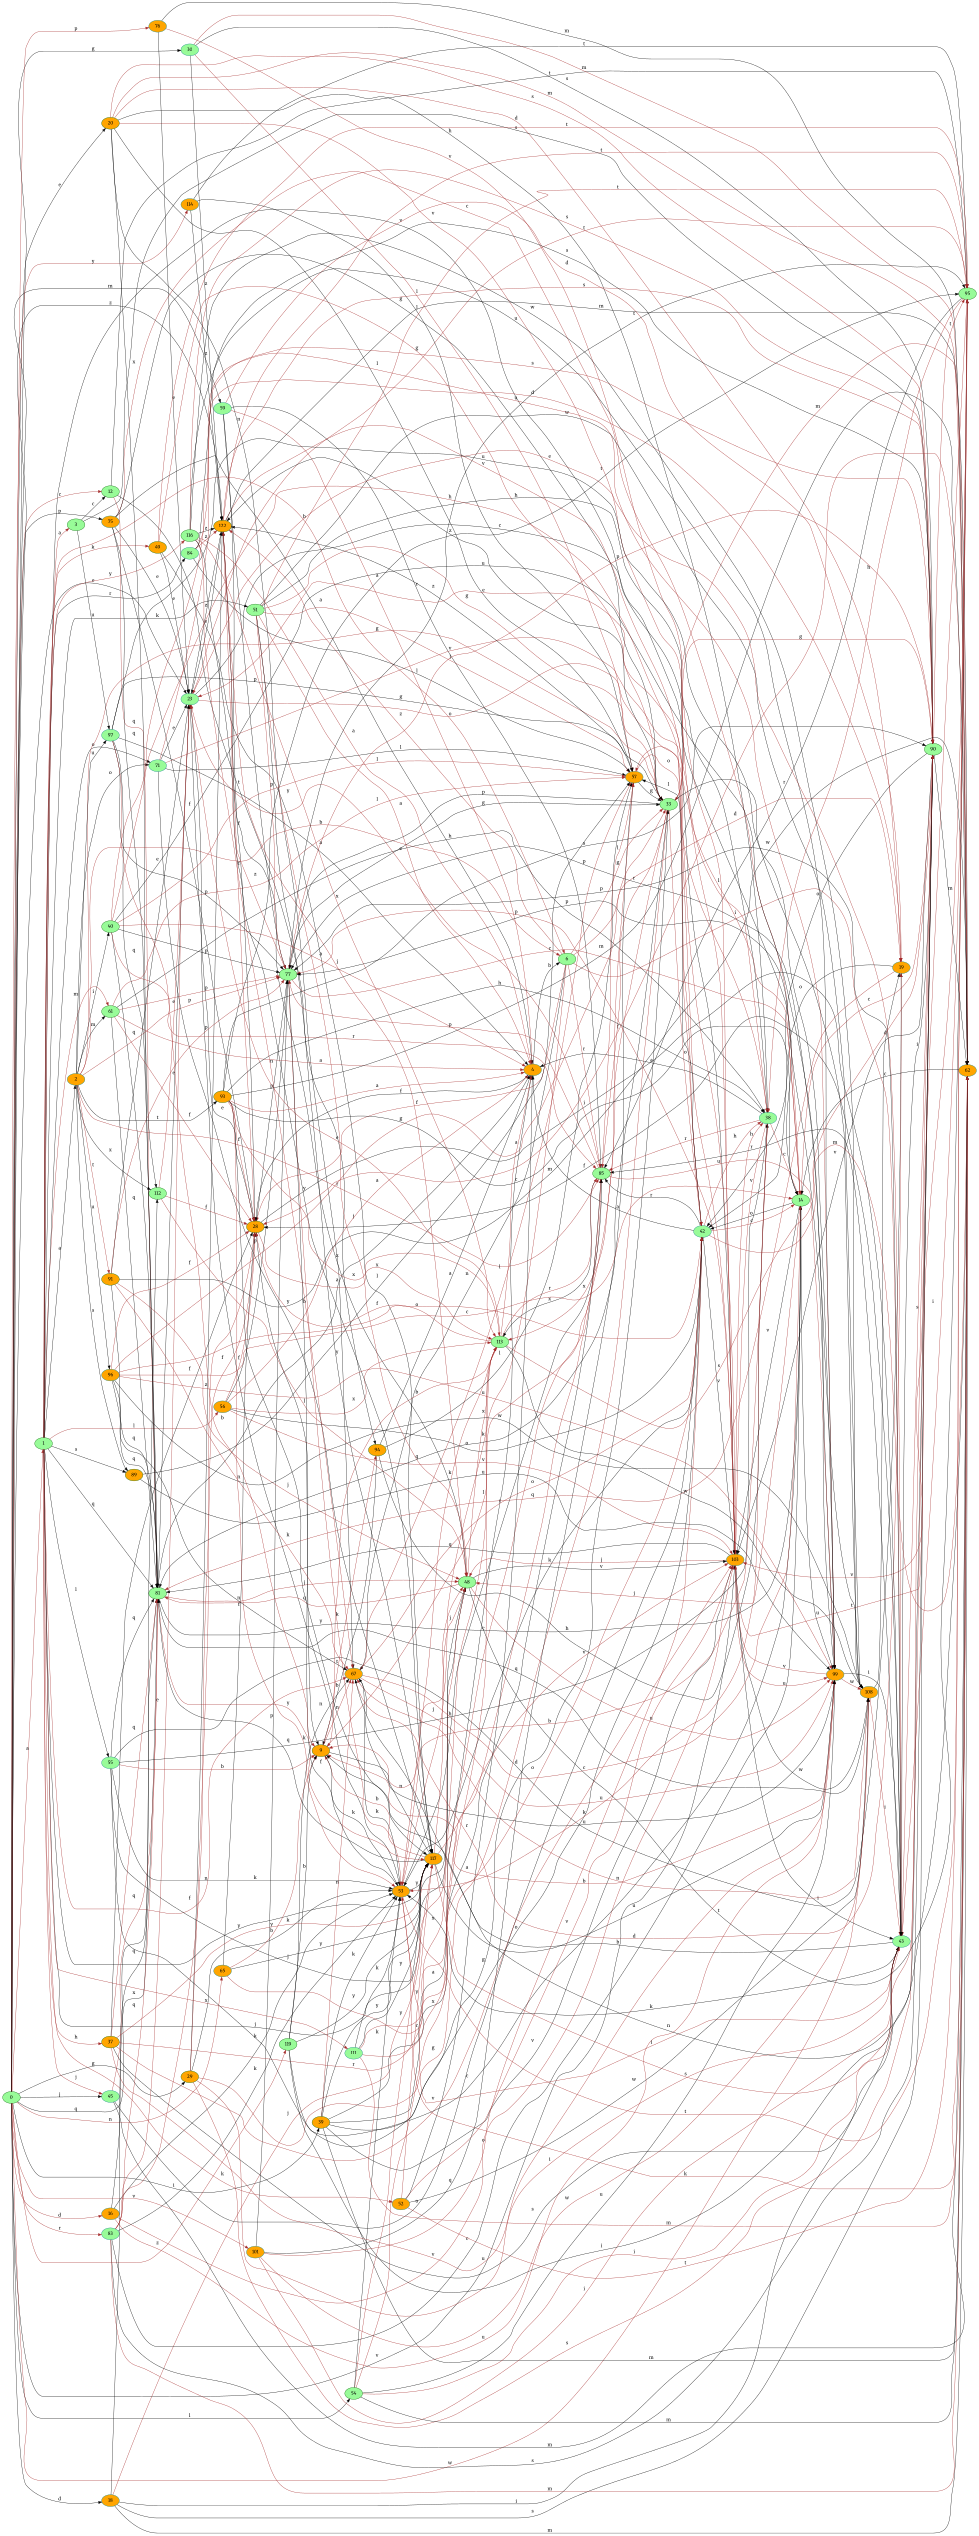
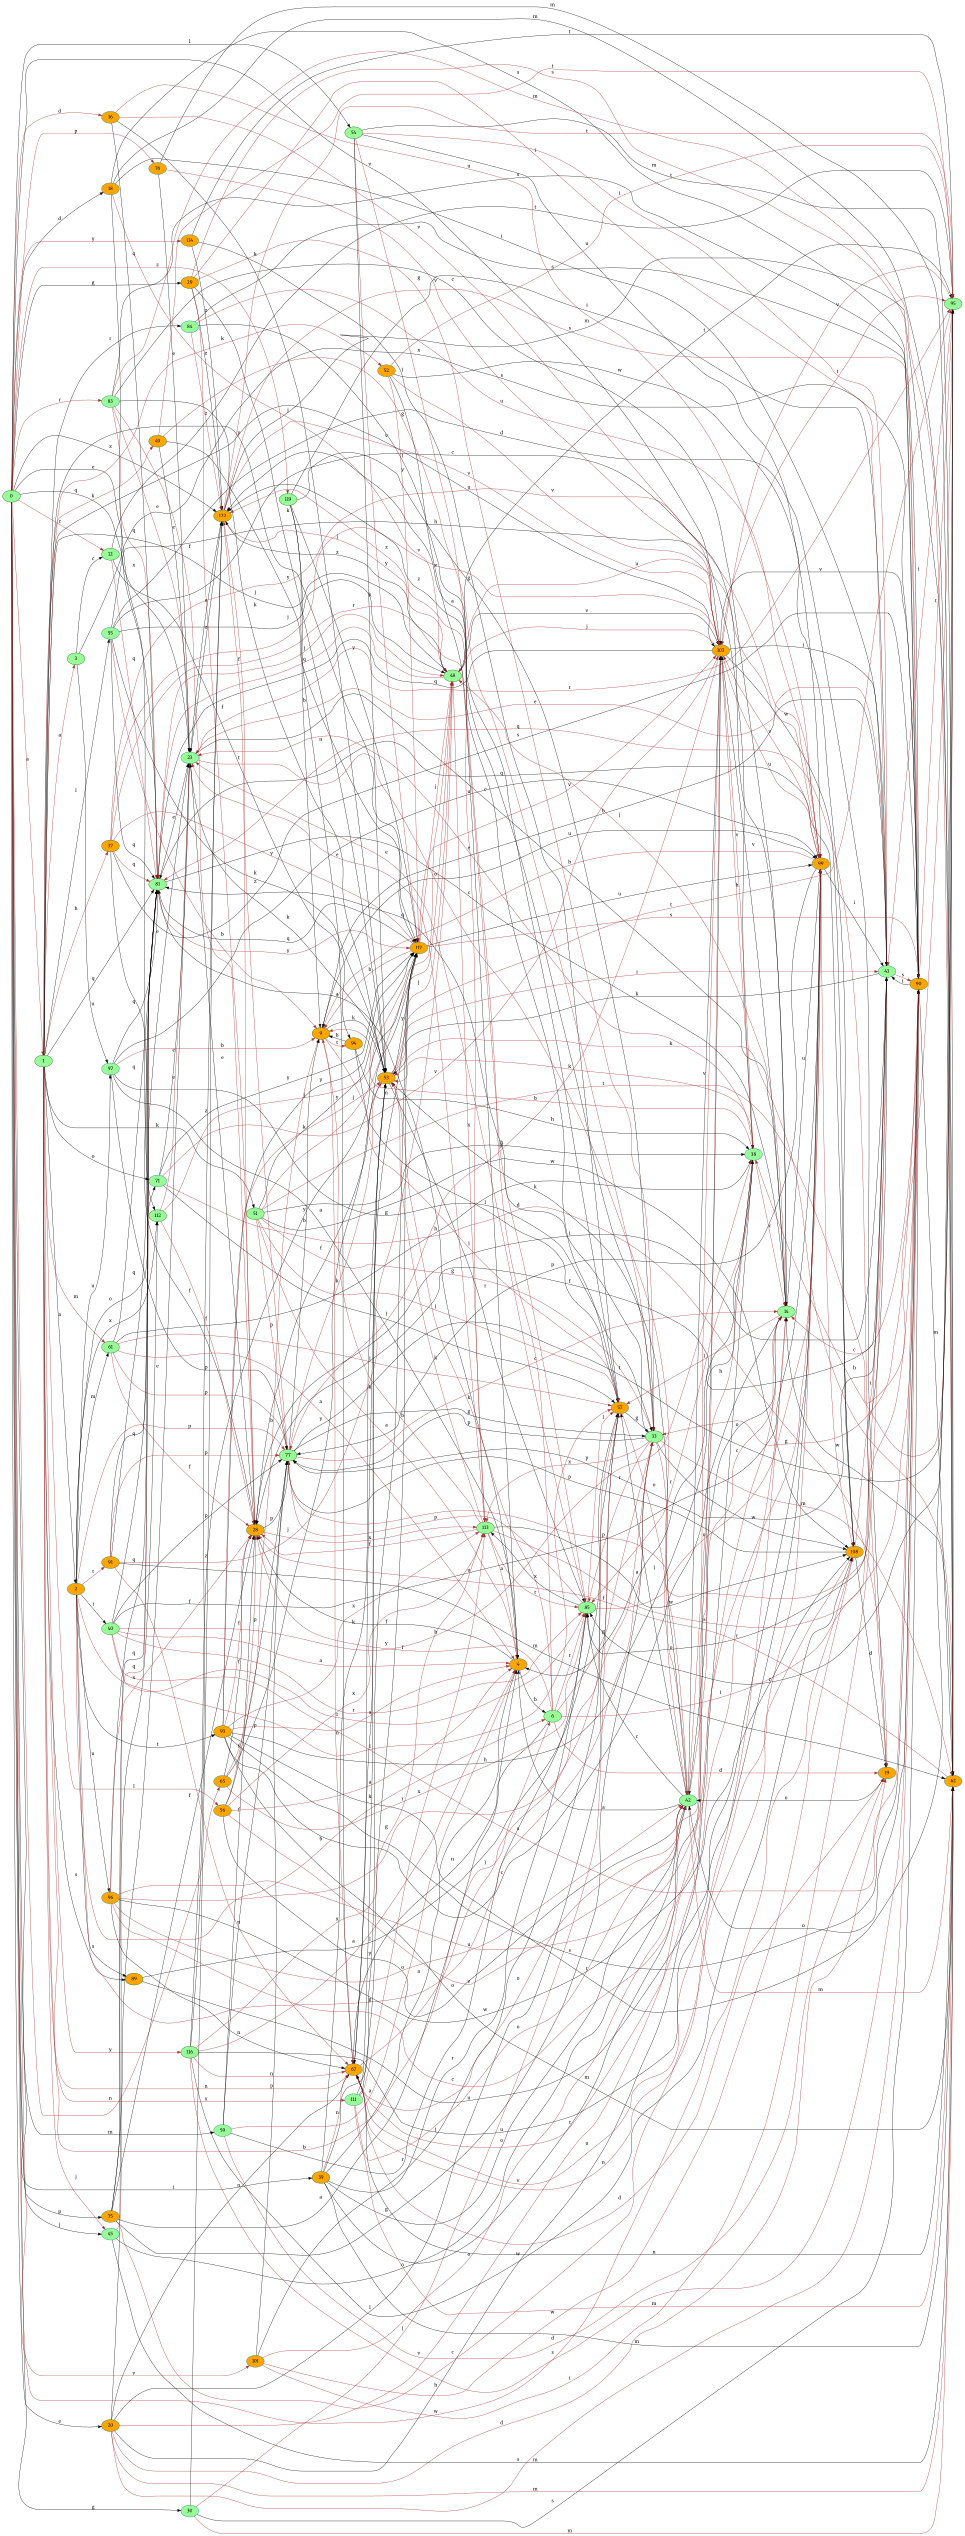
node "90": fillcolor palegreen -> orange
edge "94" -> "4": removed, label "a"
edge "101" -> "57": label "q" -> "l"
